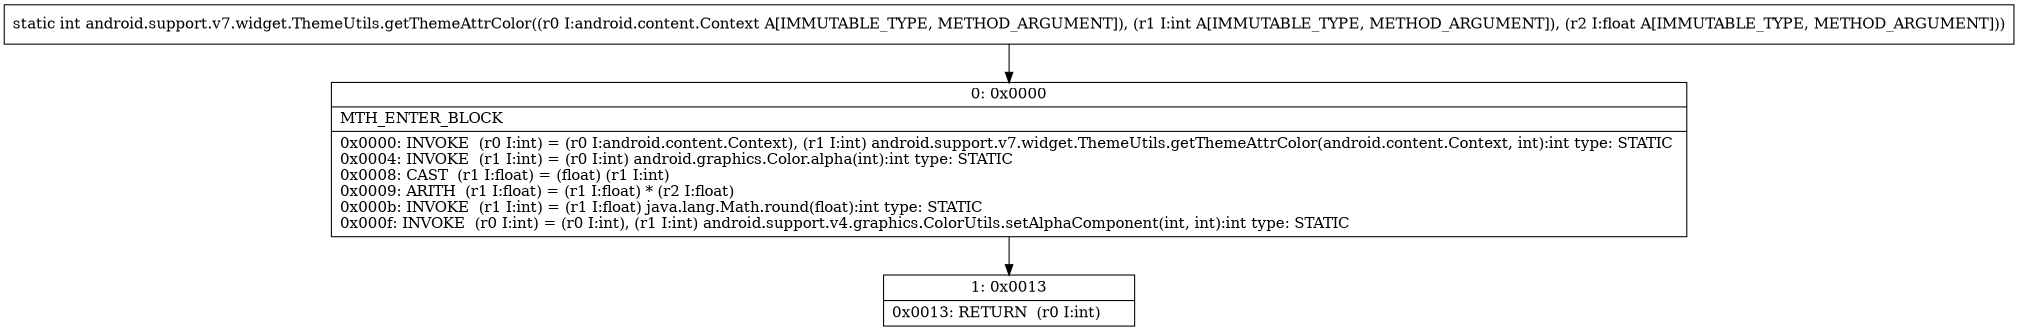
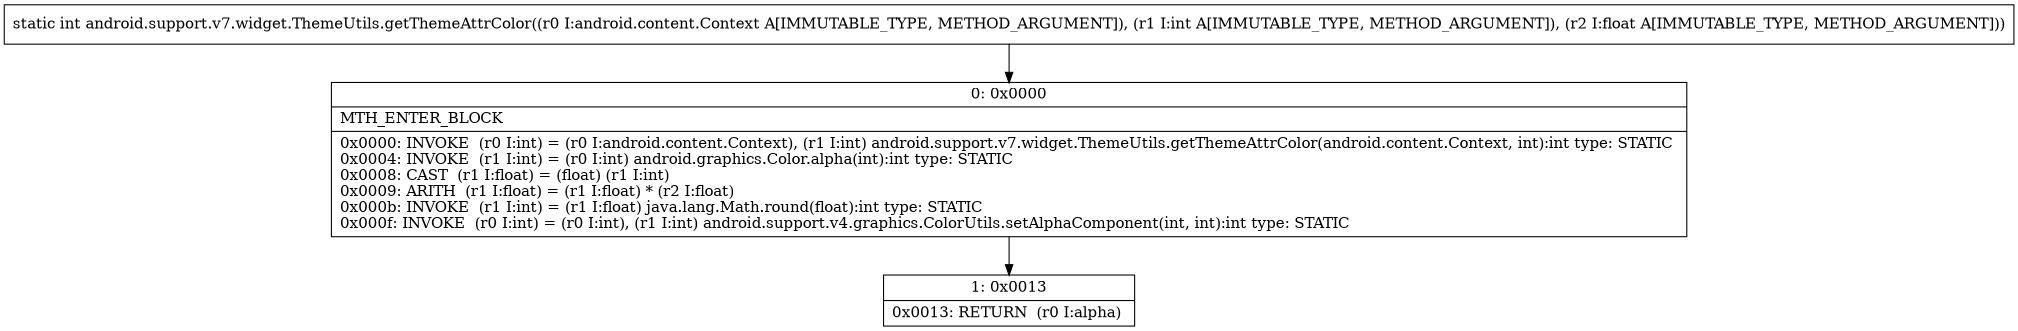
node "1: 0x0013": text "0x0013: RETURN  (r0 I:int)" -> "0x0013: RETURN  (r0 I:alpha)"
